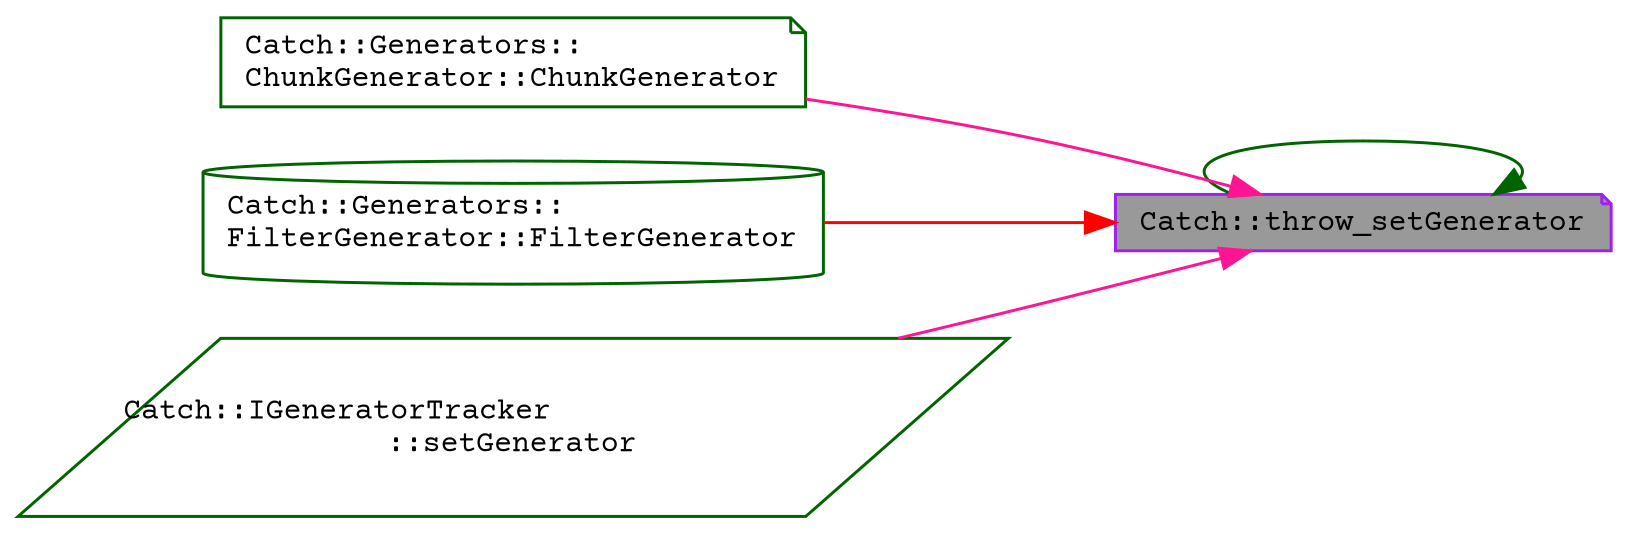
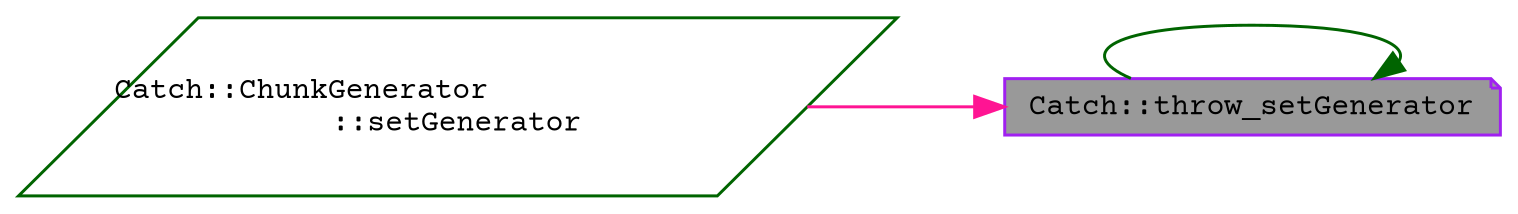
node "Catch::Generators:: ChunkGenerator::ChunkGenerator": removed
node "Catch::Generators:: FilterGenerator::FilterGenerator": removed
node "Catch::IGeneratorTracker ::setGenerator": label "Catch::IGeneratorTracker ::setGenerator" -> "Catch::ChunkGenerator ::setGenerator"
